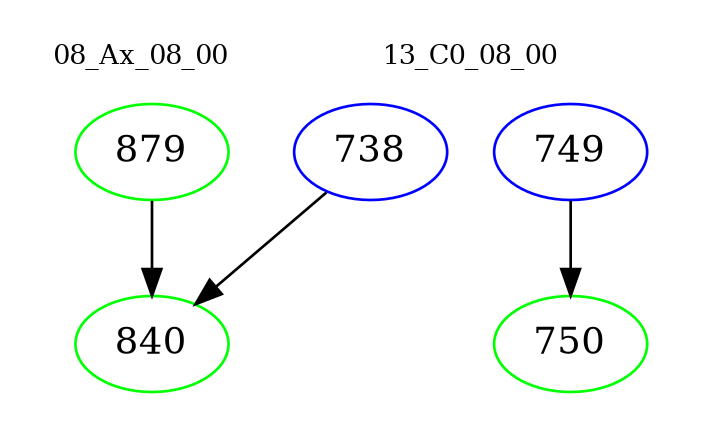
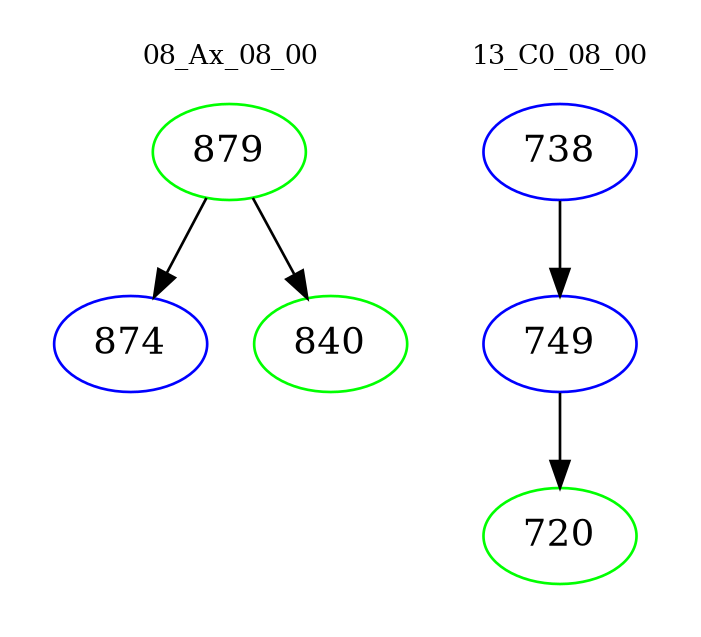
edge "738" -> "840": now "738" -> "749"
node "874": added
node "750": label "750" -> "720"
